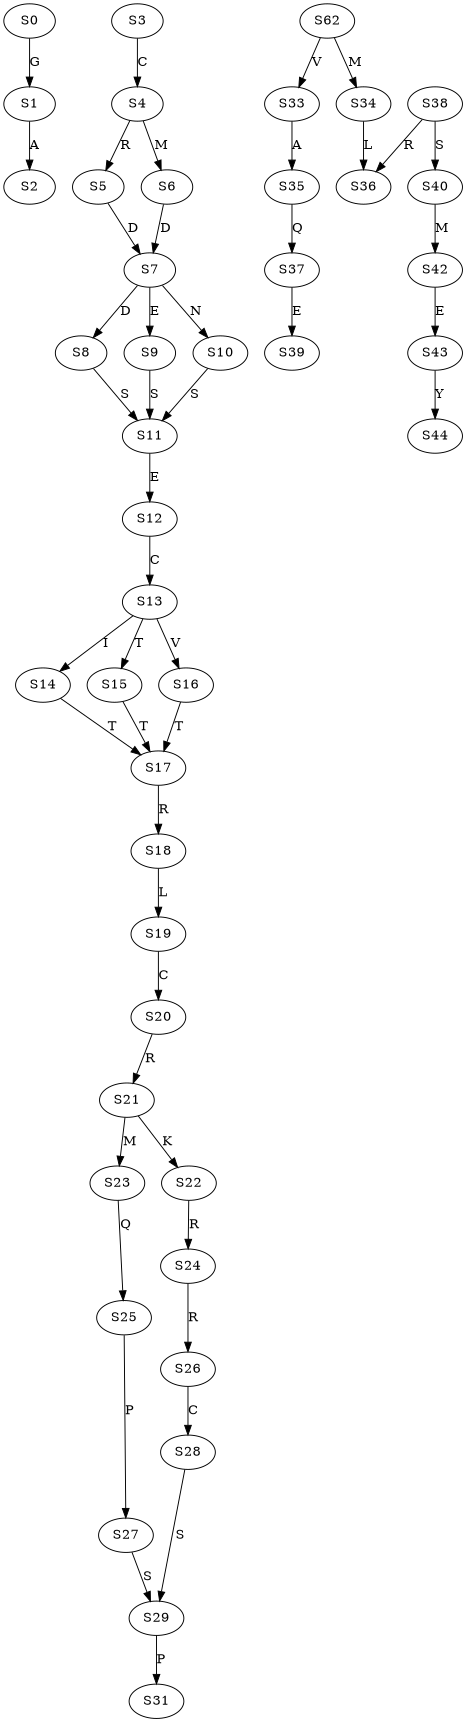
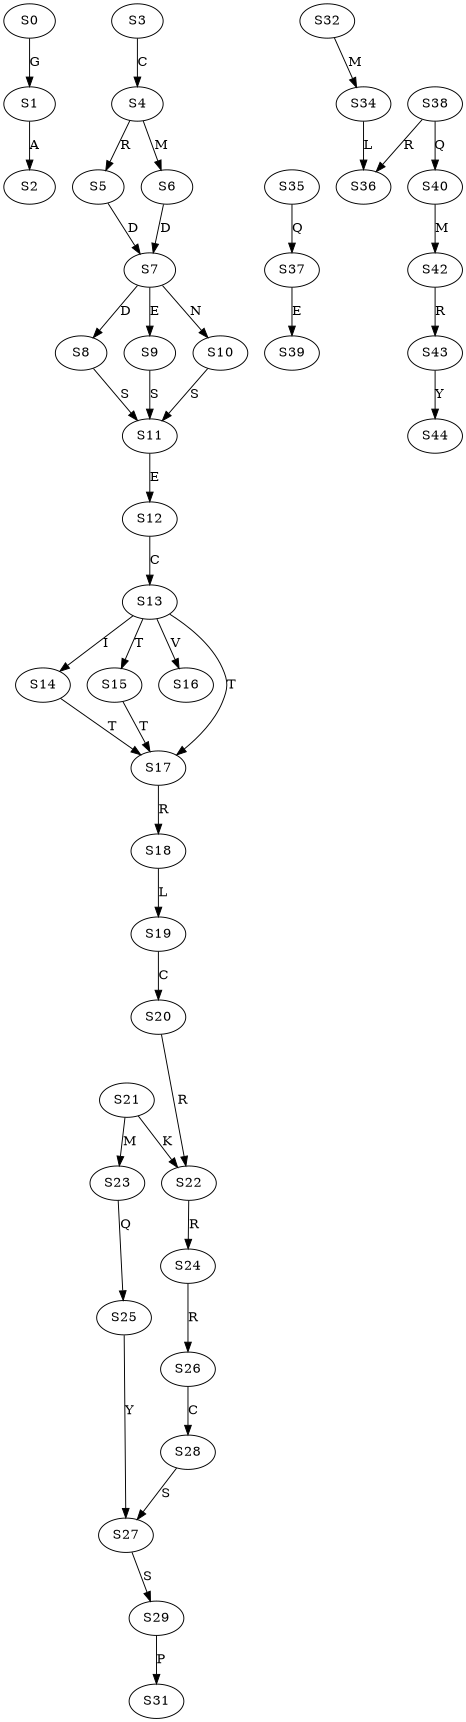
node "S62": label "S62" -> "S32"
node "S33": removed
edge "S38" -> "S40": label "S" -> "Q"
edge "S42" -> "S43": label "E" -> "R"
edge "S16" -> "S17": now "S13" -> "S17"
edge "S20" -> "S21": now "S20" -> "S22"
edge "S25" -> "S27": label "P" -> "Y"
edge "S28" -> "S29": now "S28" -> "S27"
